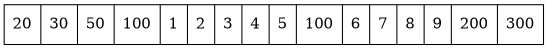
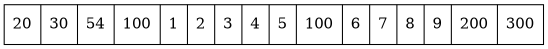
node "20": text "50" -> "54"
